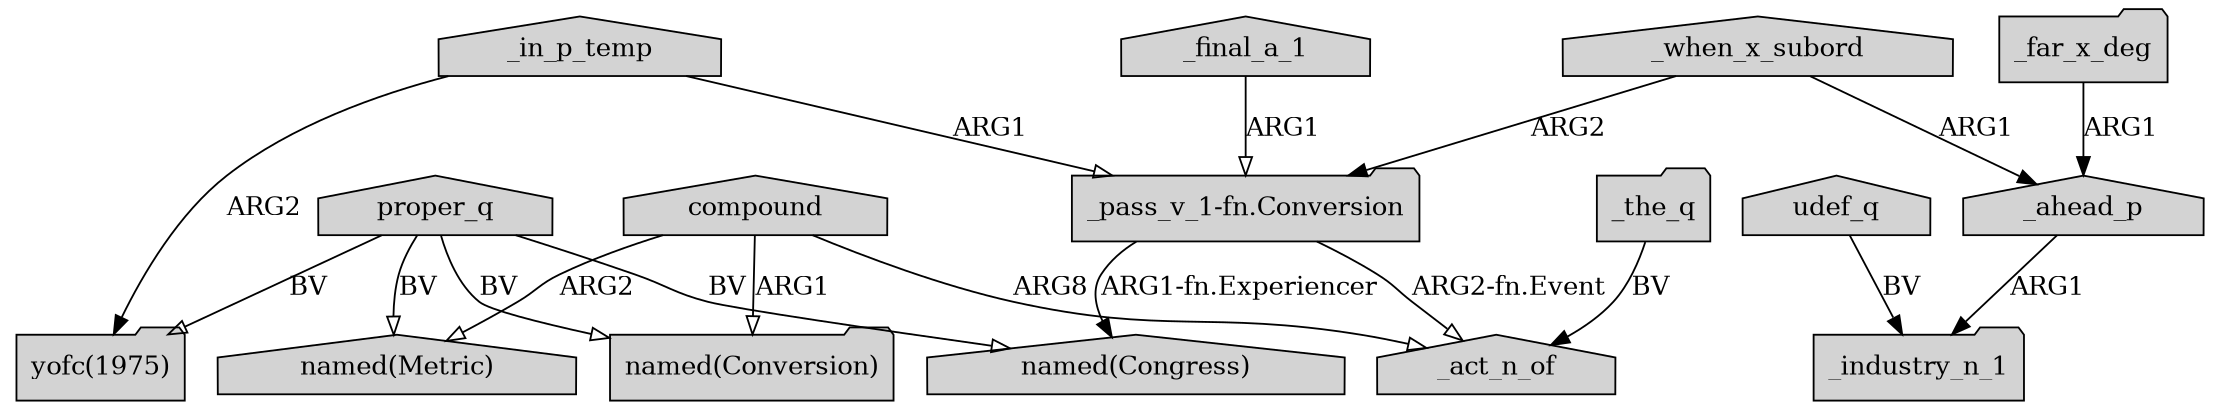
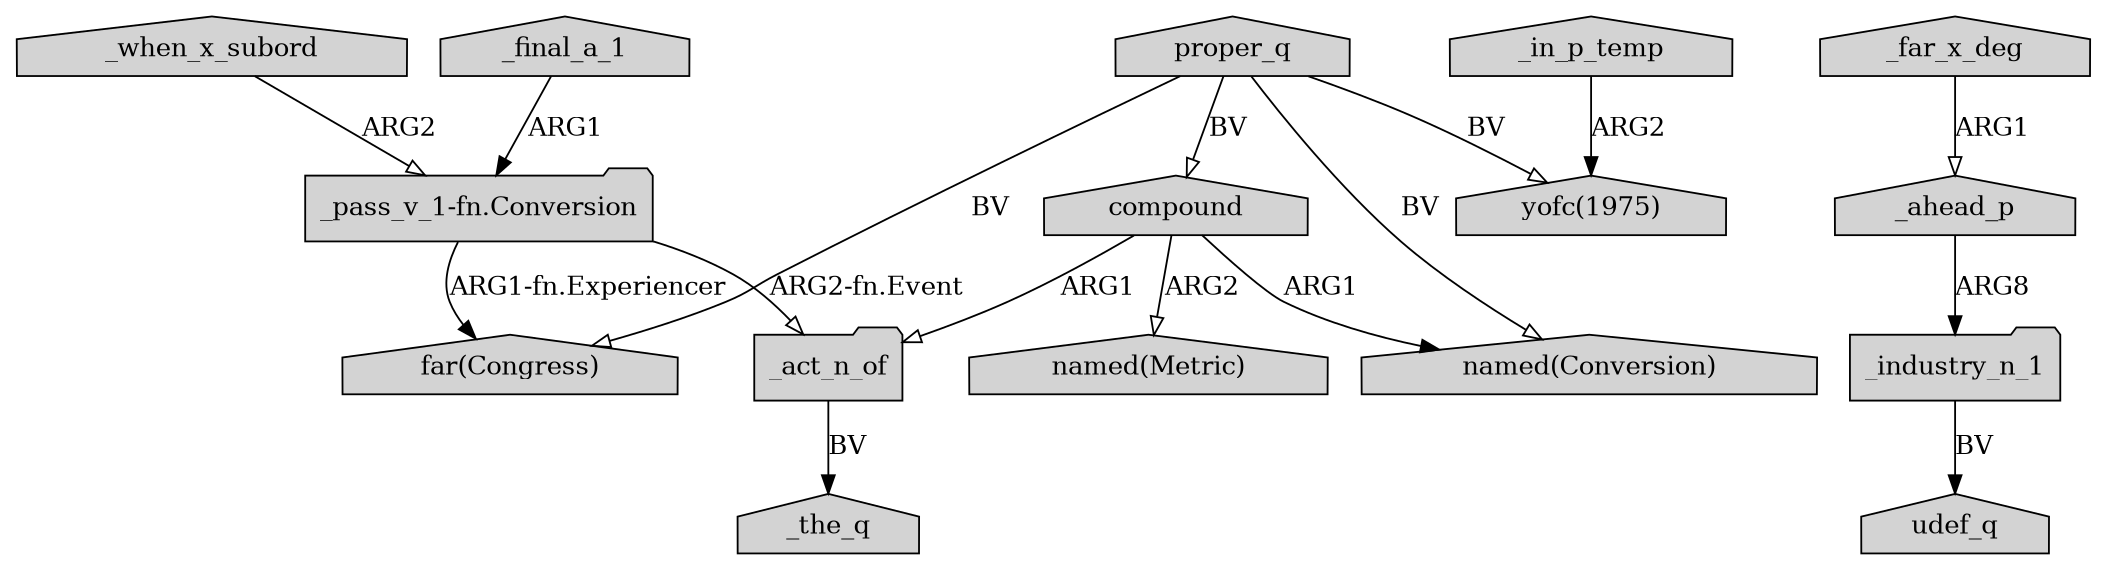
node "_far_x_deg": shape folder -> house
edge "_final_a_1" -> "_pass_v_1-fn.Conversion": arrowhead onormal -> normal
edge "_far_x_deg" -> "_ahead_p": arrowhead normal -> onormal
edge "_when_x_subord" -> "_pass_v_1-fn.Conversion": arrowhead normal -> onormal
edge "_in_p_temp" -> "_pass_v_1-fn.Conversion": removed, label "ARG1"
edge "_when_x_subord" -> "_ahead_p": removed, label "ARG1"
node "_the_q": shape folder -> house
edge "proper_q" -> "named(Metric)": now "proper_q" -> "compound"
edge "compound" -> "named(Conversion)": arrowhead onormal -> normal
edge "udef_q" -> "_industry_n_1": reversed
edge "compound" -> "_act_n_of": label "ARG8" -> "ARG1"
edge "_ahead_p" -> "_industry_n_1": label "ARG1" -> "ARG8"
edge "_the_q" -> "_act_n_of": reversed
node "yofc(1975)": shape folder -> house
node "named(Conversion)": shape folder -> house
node "named(Congress)": label "named(Congress)" -> "far(Congress)"
node "_act_n_of": shape house -> folder
